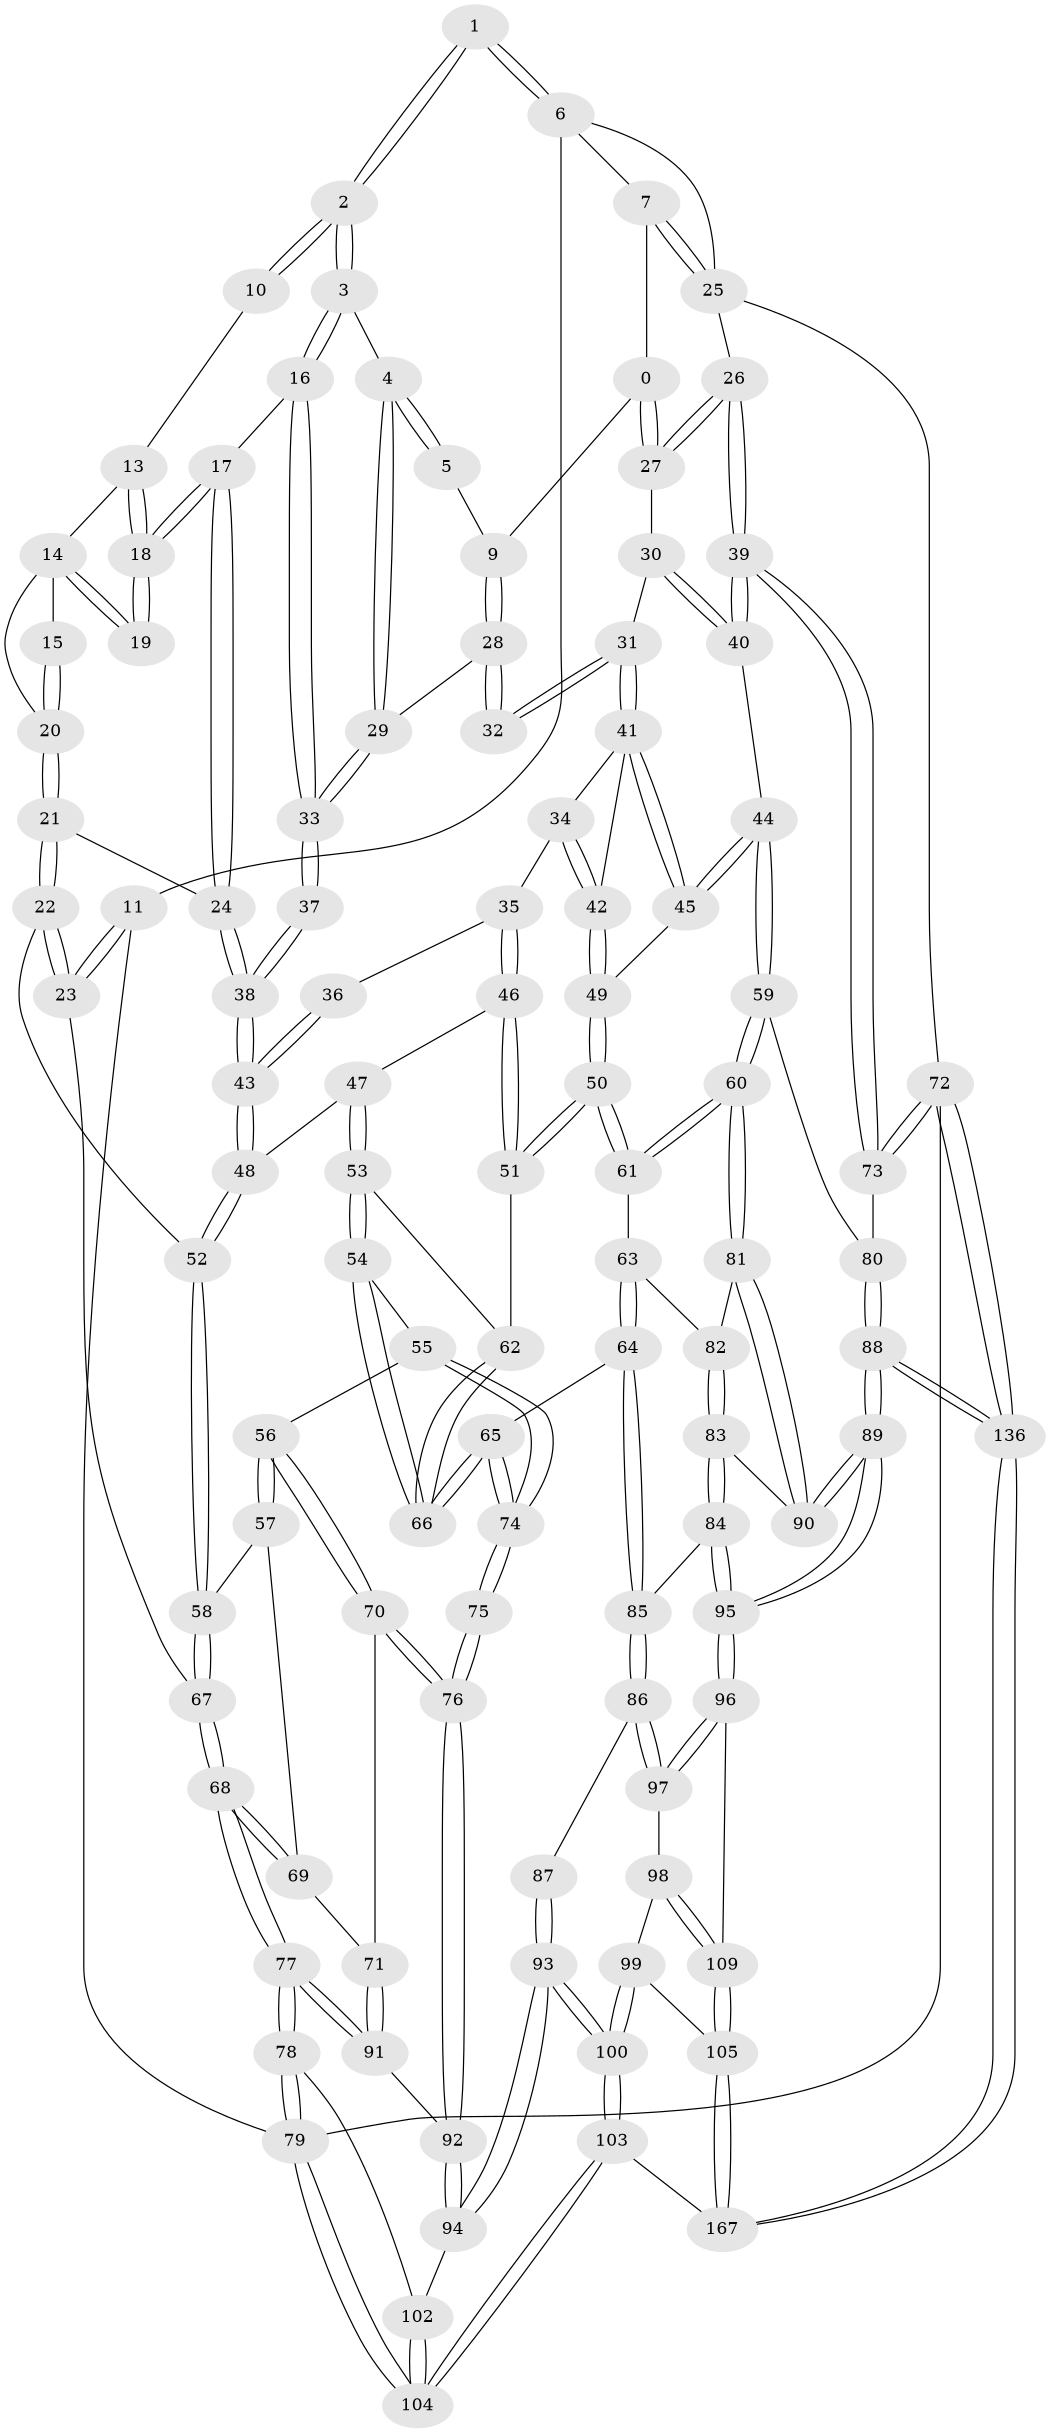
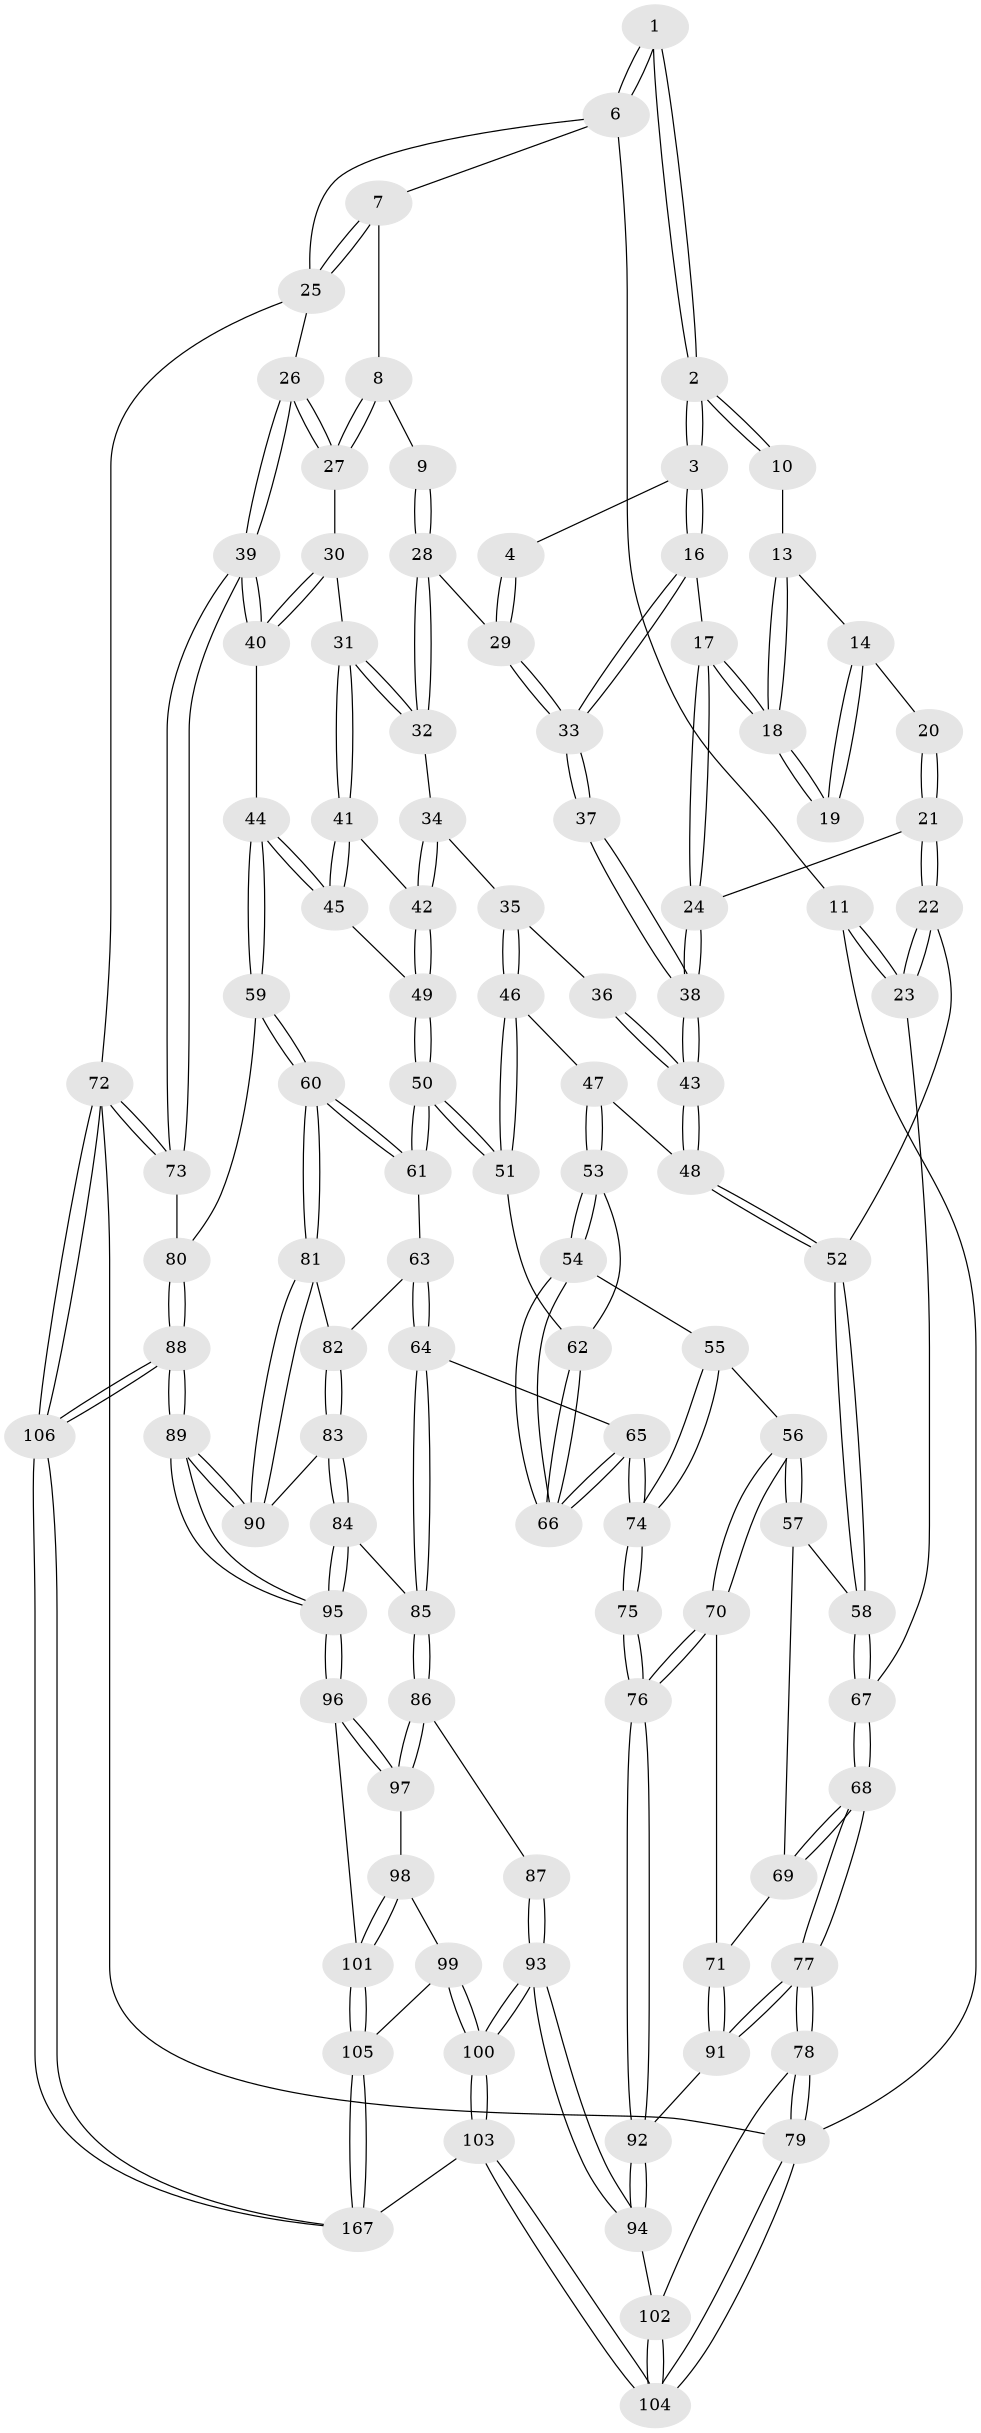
node "0": label "0" -> "8"
node "5": removed
node "15": removed
edge "41" -- "34": now "32" -- "34"
node "136": label "136" -> "106"
node "109": label "109" -> "101"
